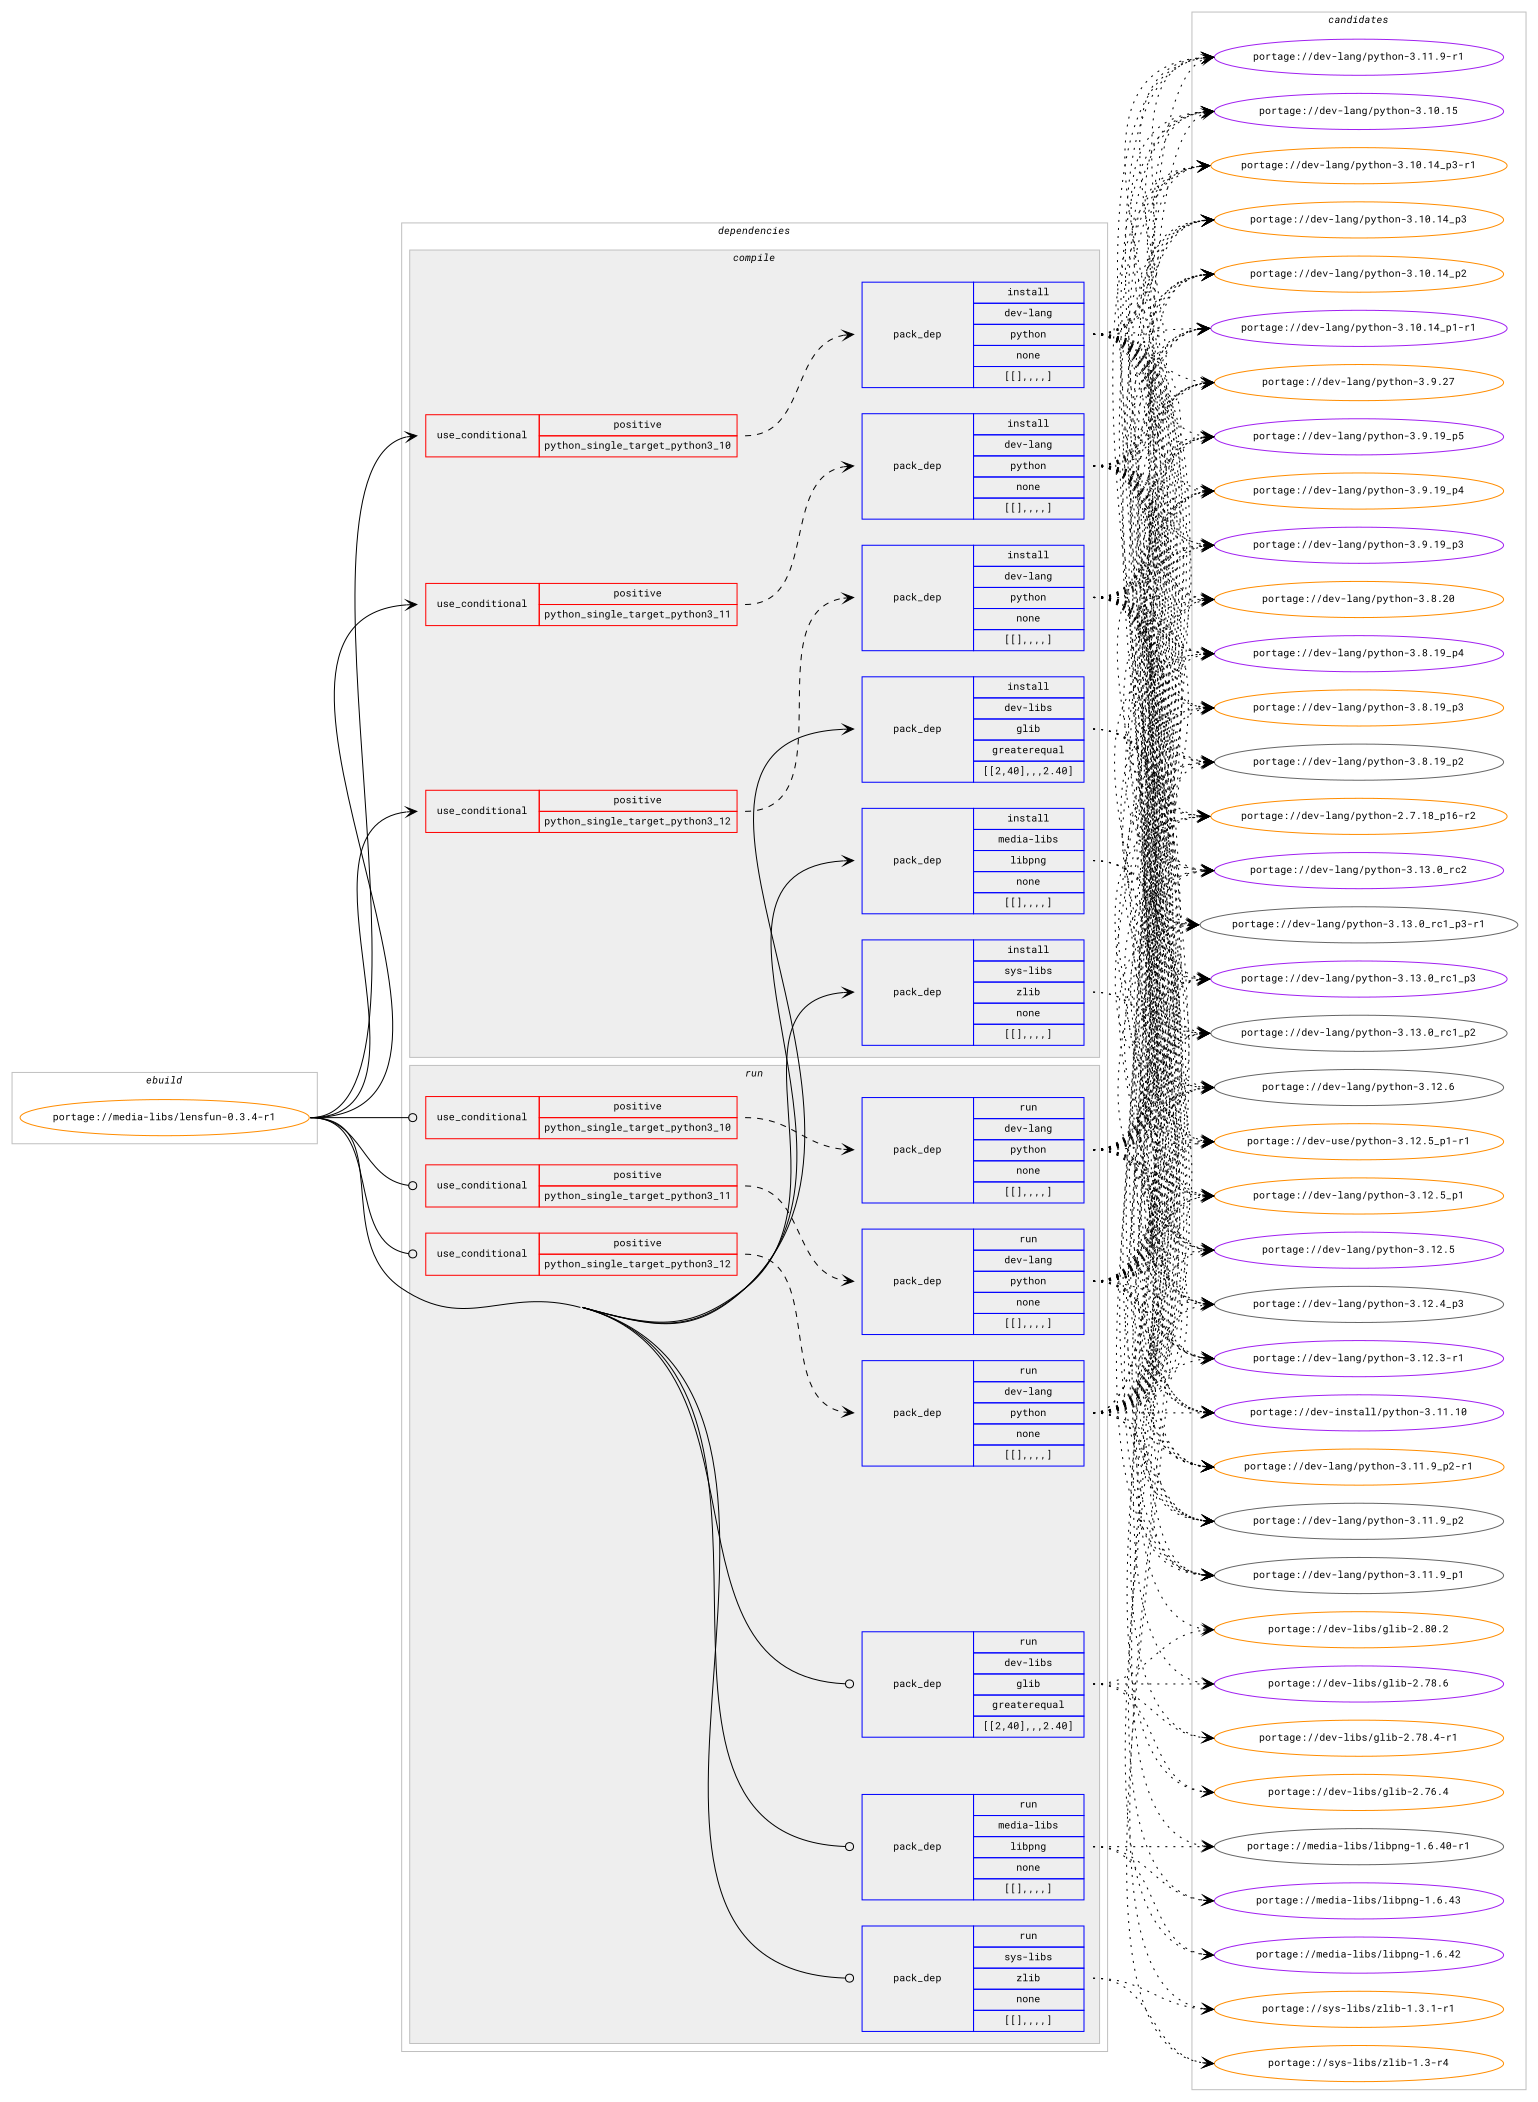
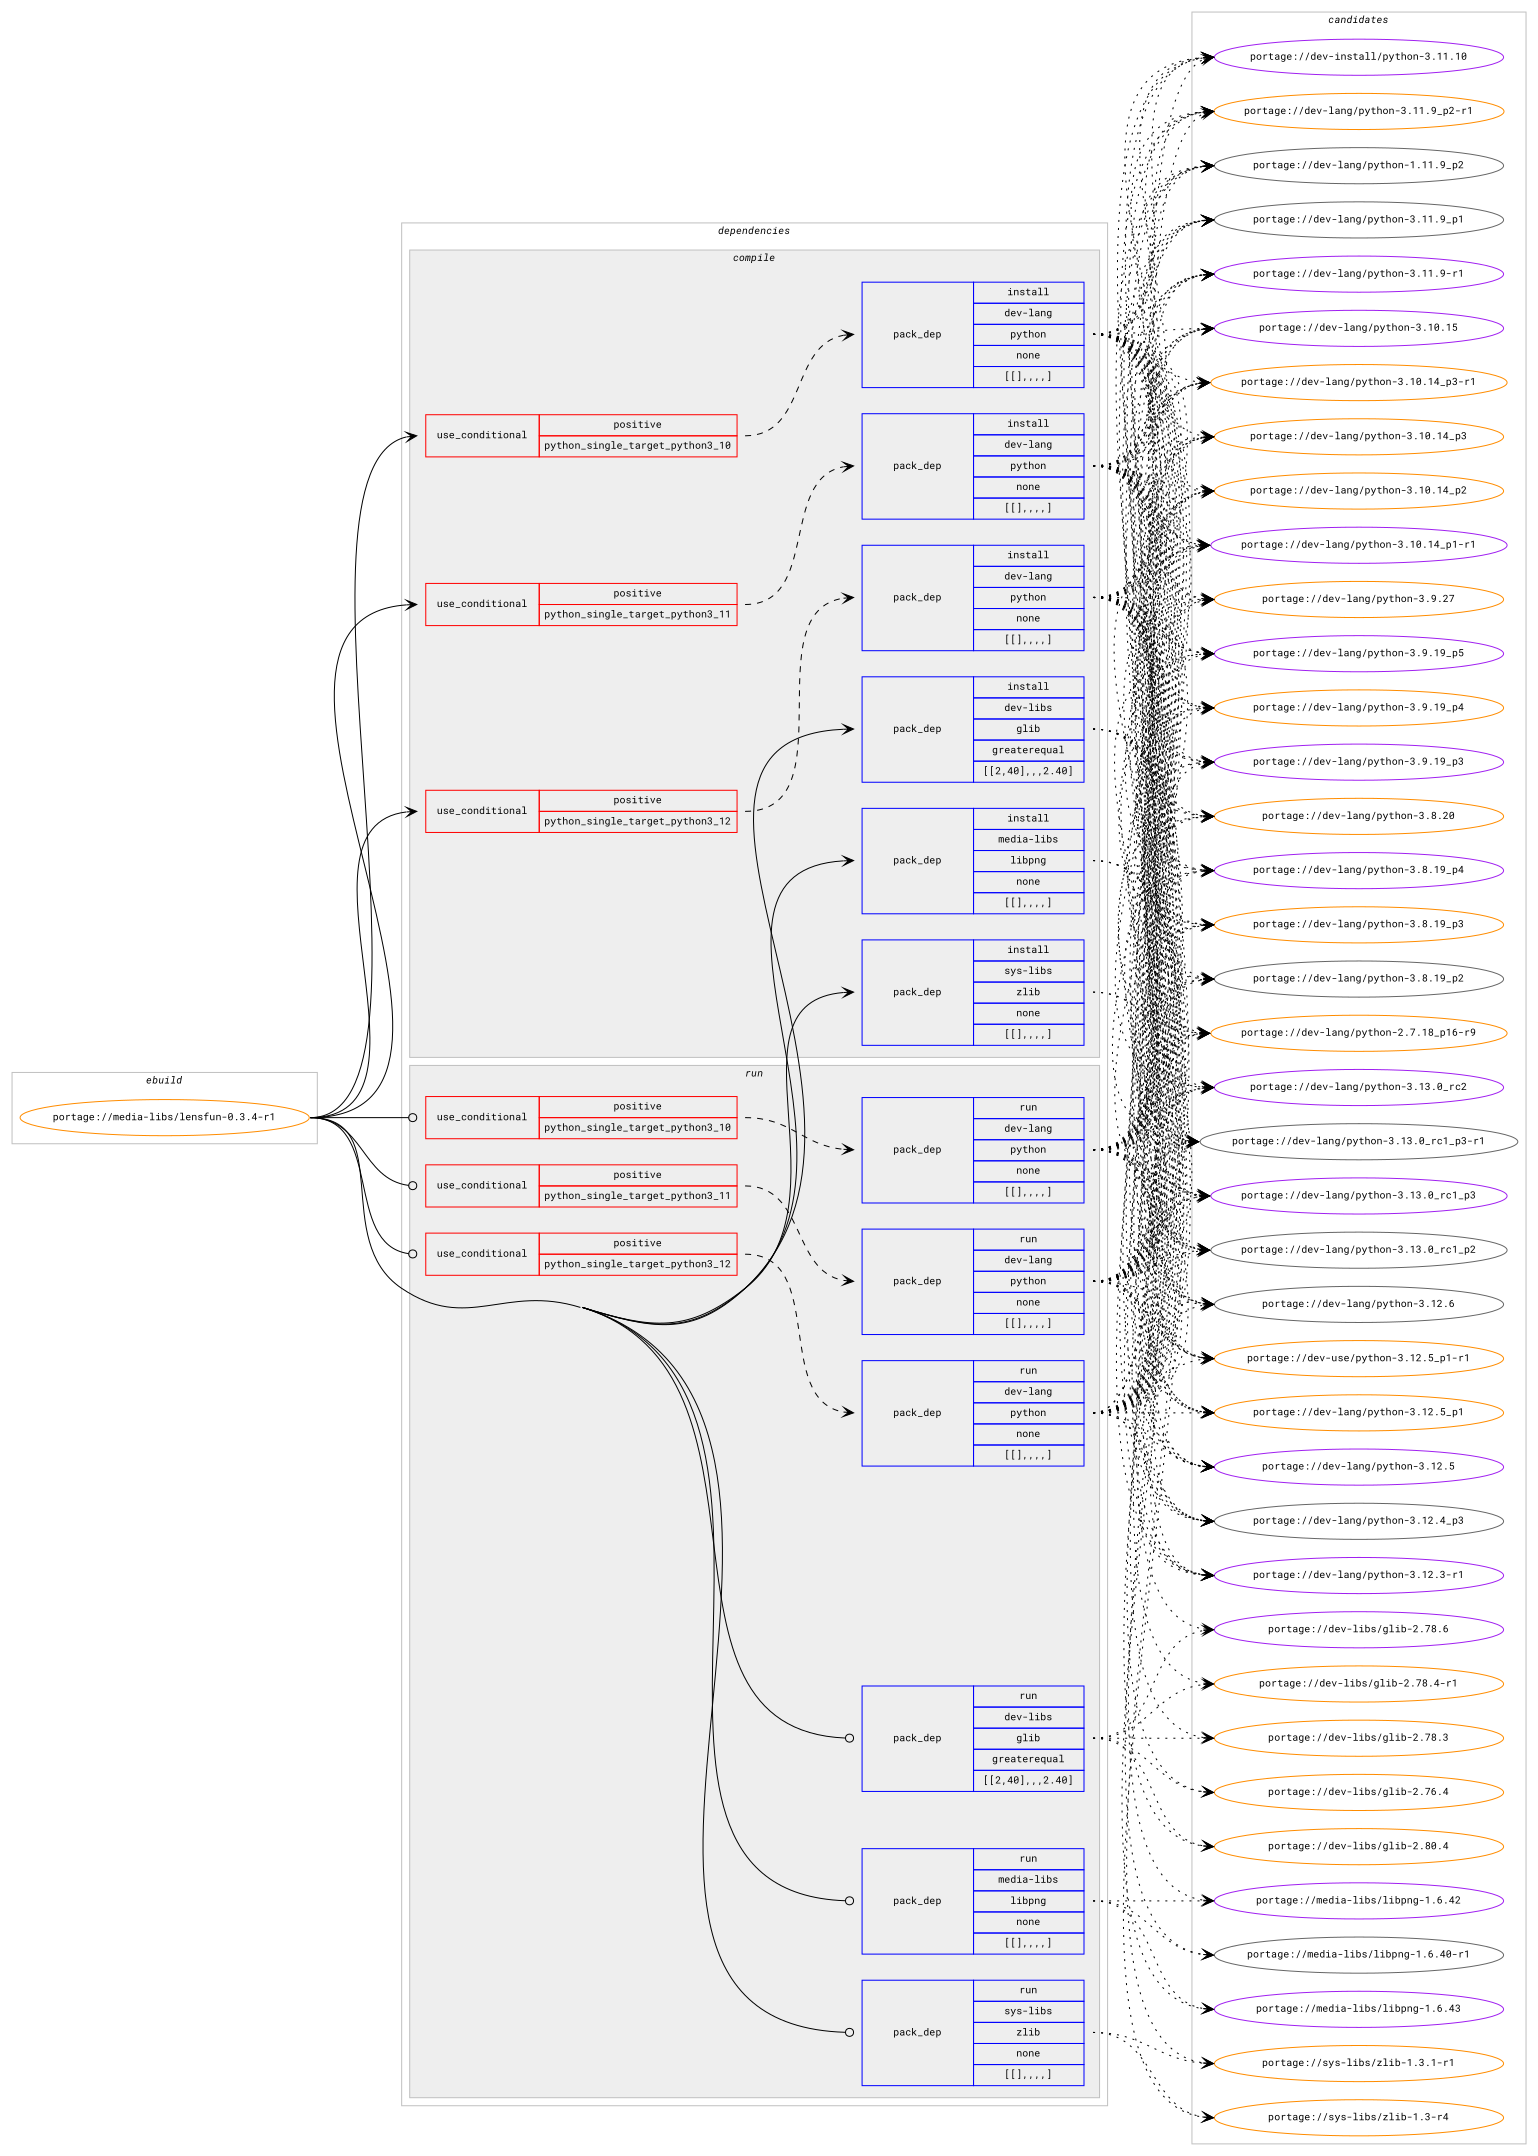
node "portage://dev-lang/python-2.7.18_p16-r2": label "portage://dev-lang/python-2.7.18_p16-r2" -> "portage://dev-lang/python-2.7.18_p16-r9"
node "portage://dev-lang/python-3.11.9_p2": label "portage://dev-lang/python-3.11.9_p2" -> "portage://dev-lang/python-1.11.9_p2"
node "portage://dev-libs/glib-2.80.2": label "portage://dev-libs/glib-2.80.2" -> "portage://dev-libs/glib-2.80.4"
node "portage://dev-libs/glib-2.78.3": added
